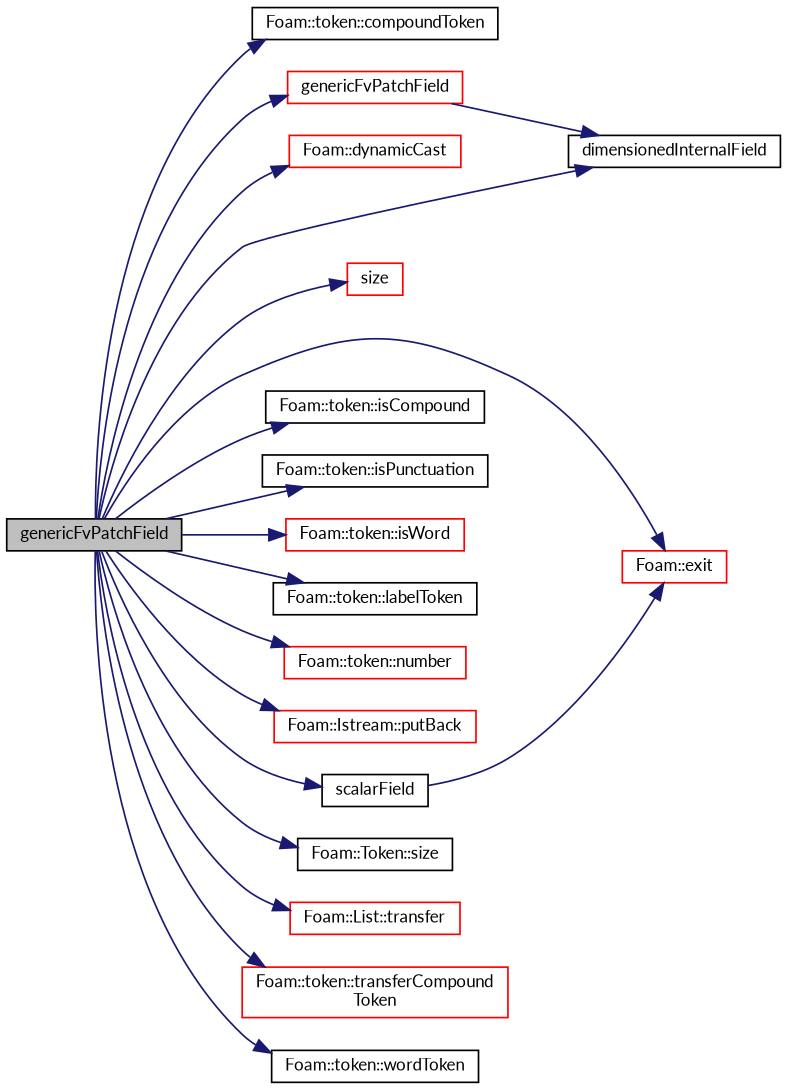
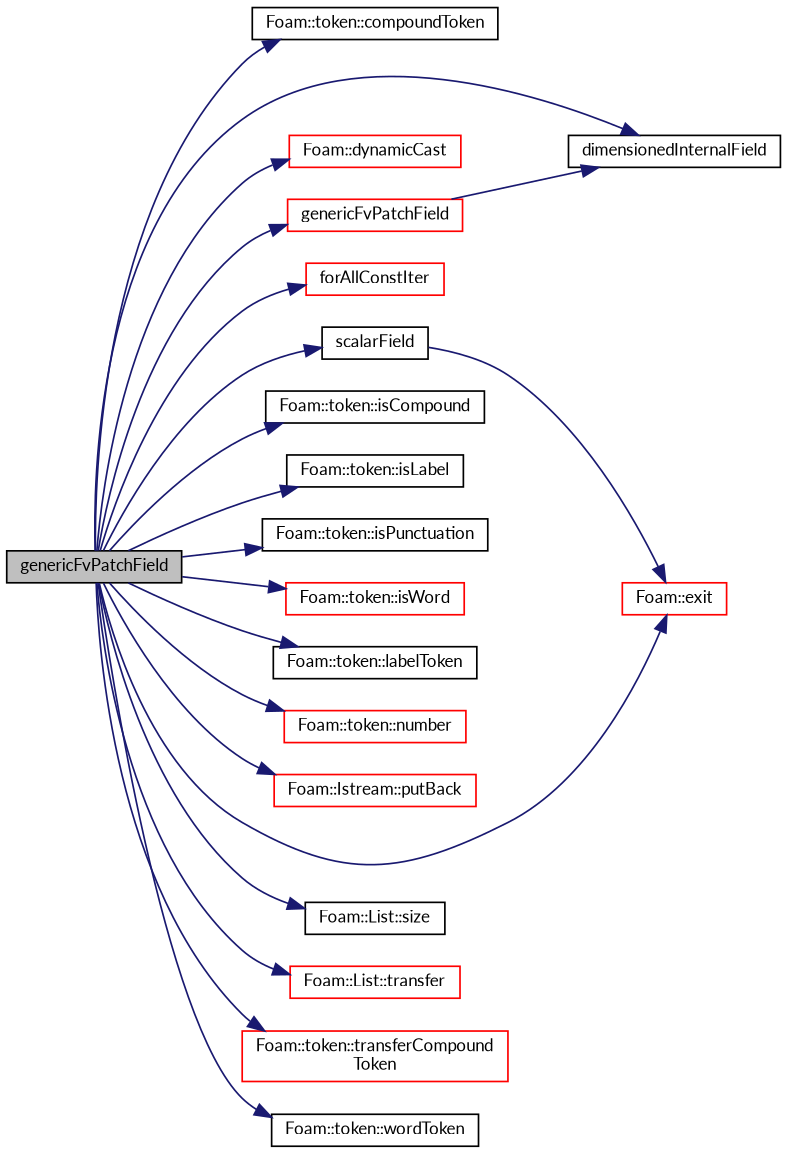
node "size": label "size" -> "forAllConstIter"
node "Foam::token::isLabel": added
node "Foam::Token::size": label "Foam::Token::size" -> "Foam::List::size"
